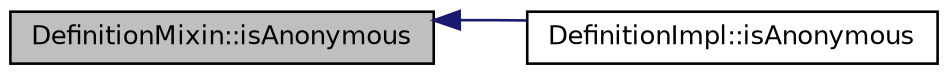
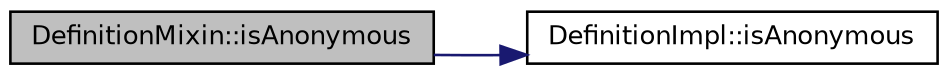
edge "DefinitionImpl::isAnonymous" -> "DefinitionMixin::isAnonymous": reversed
